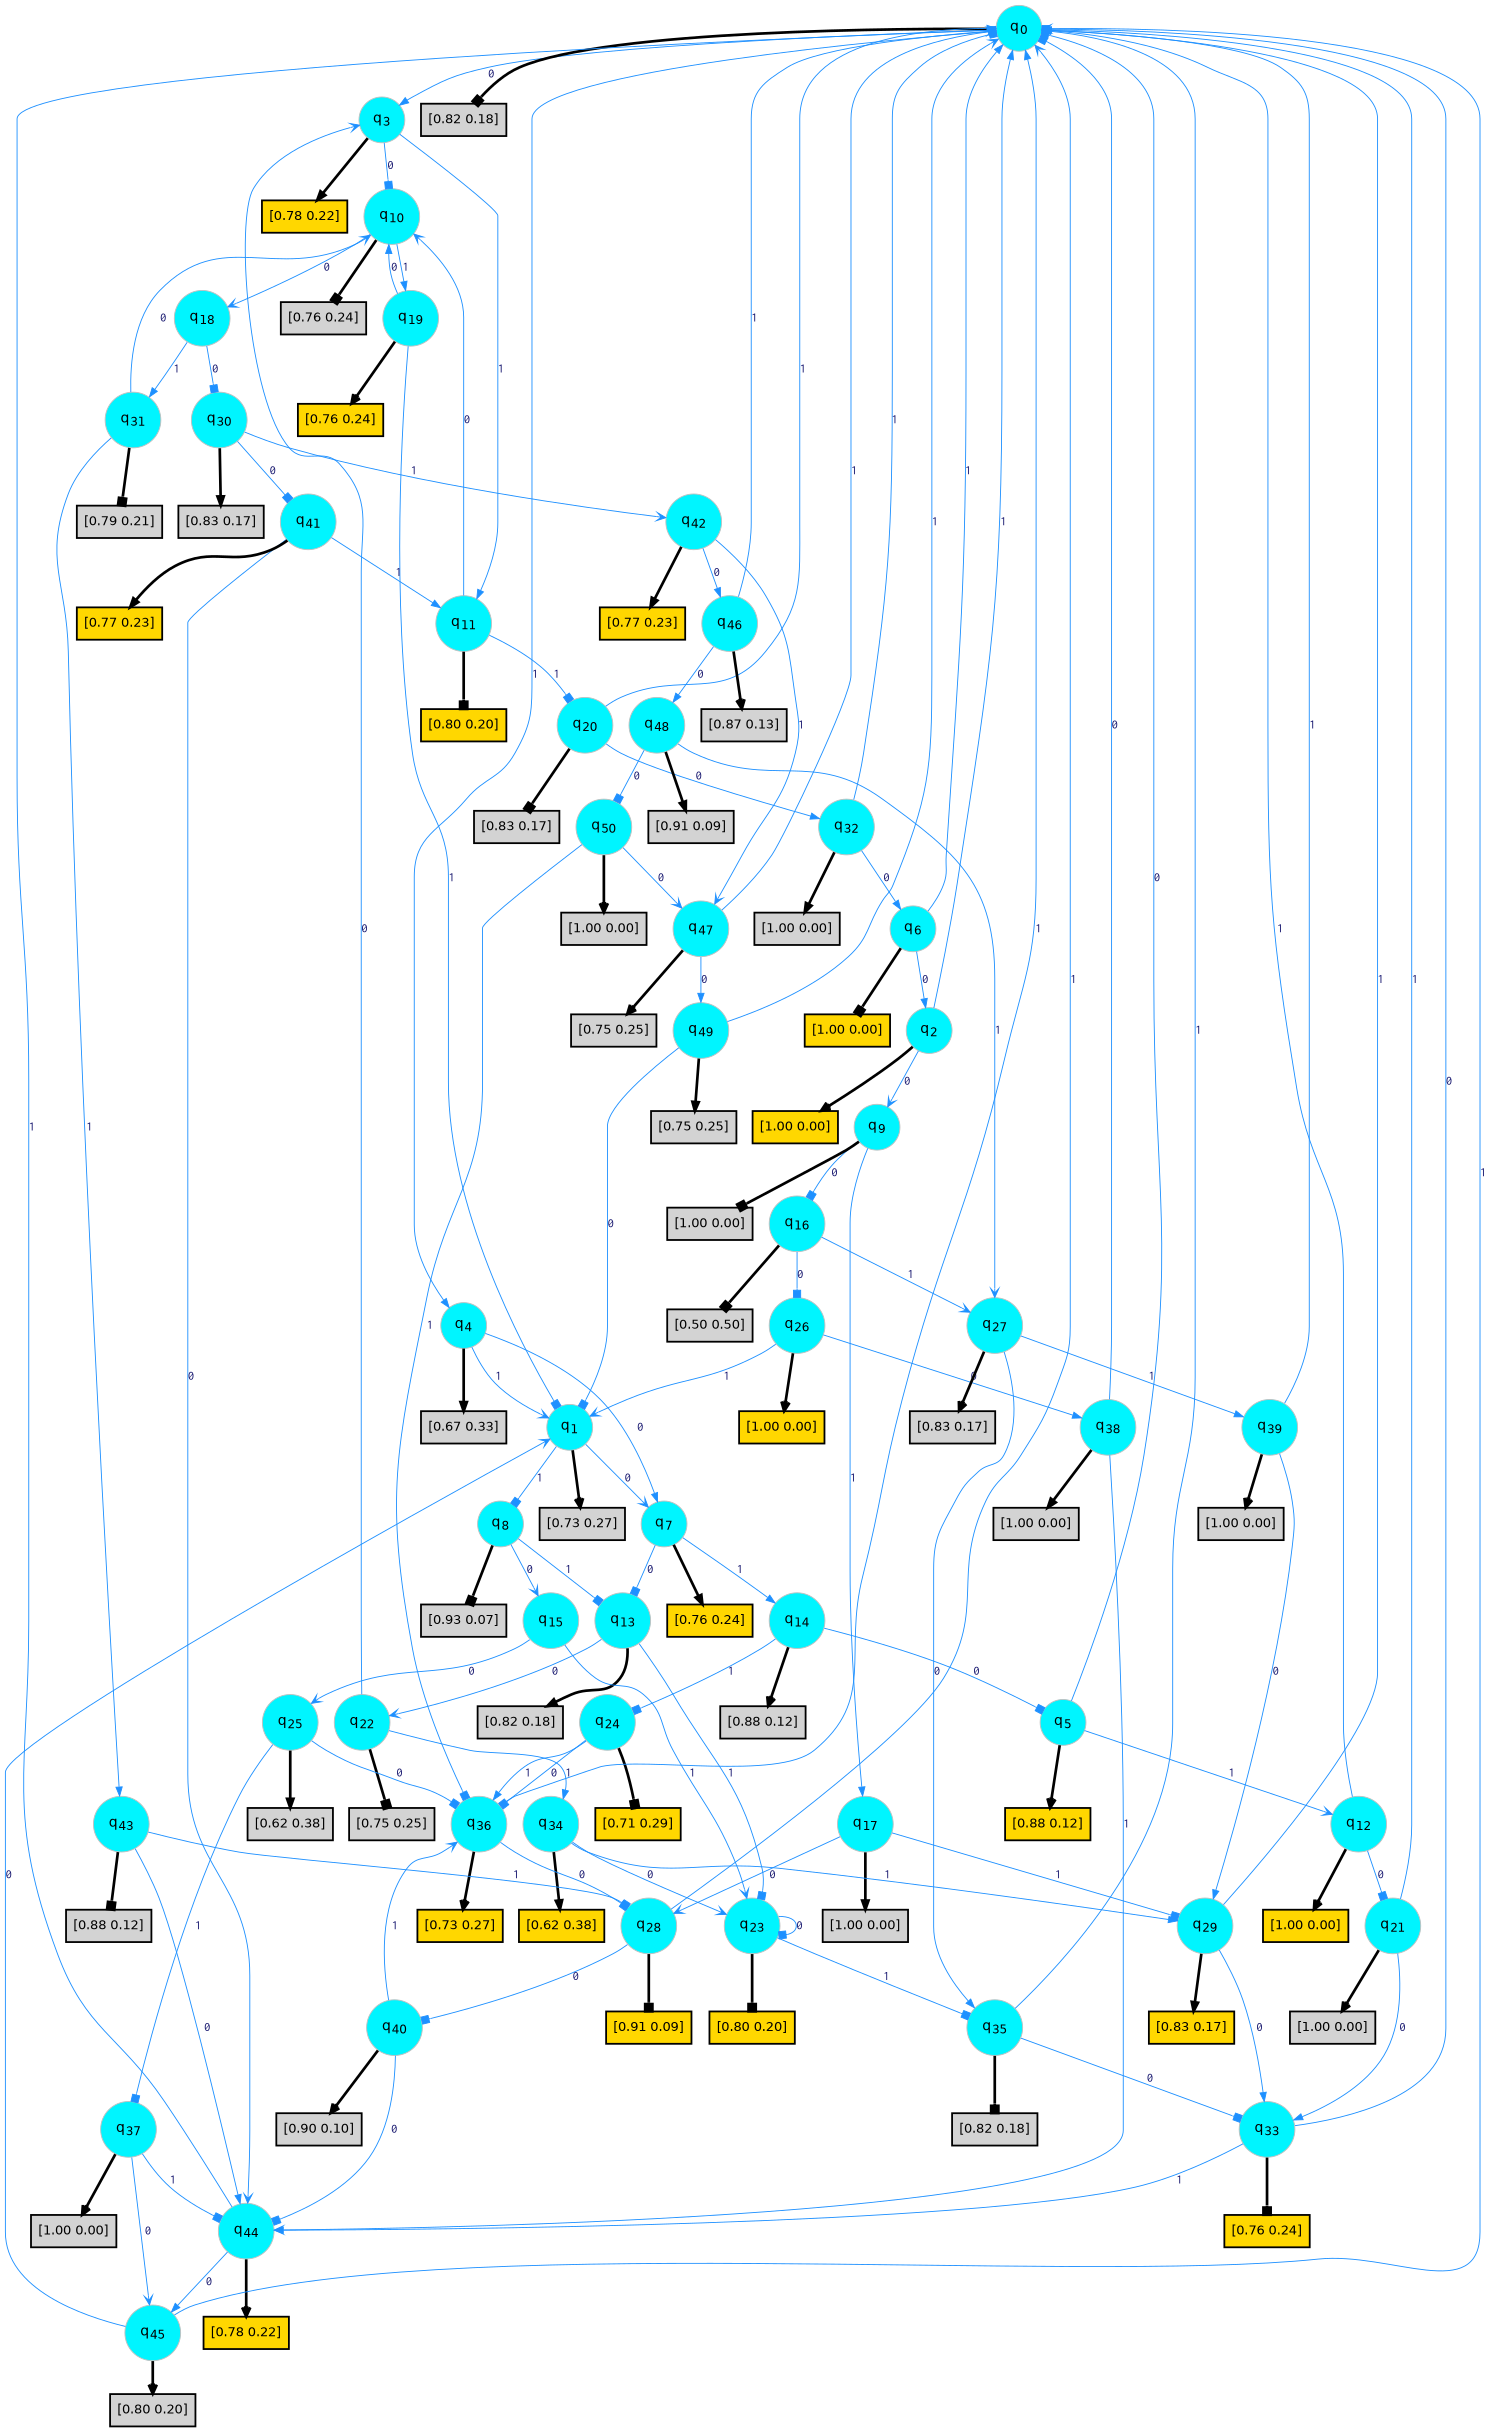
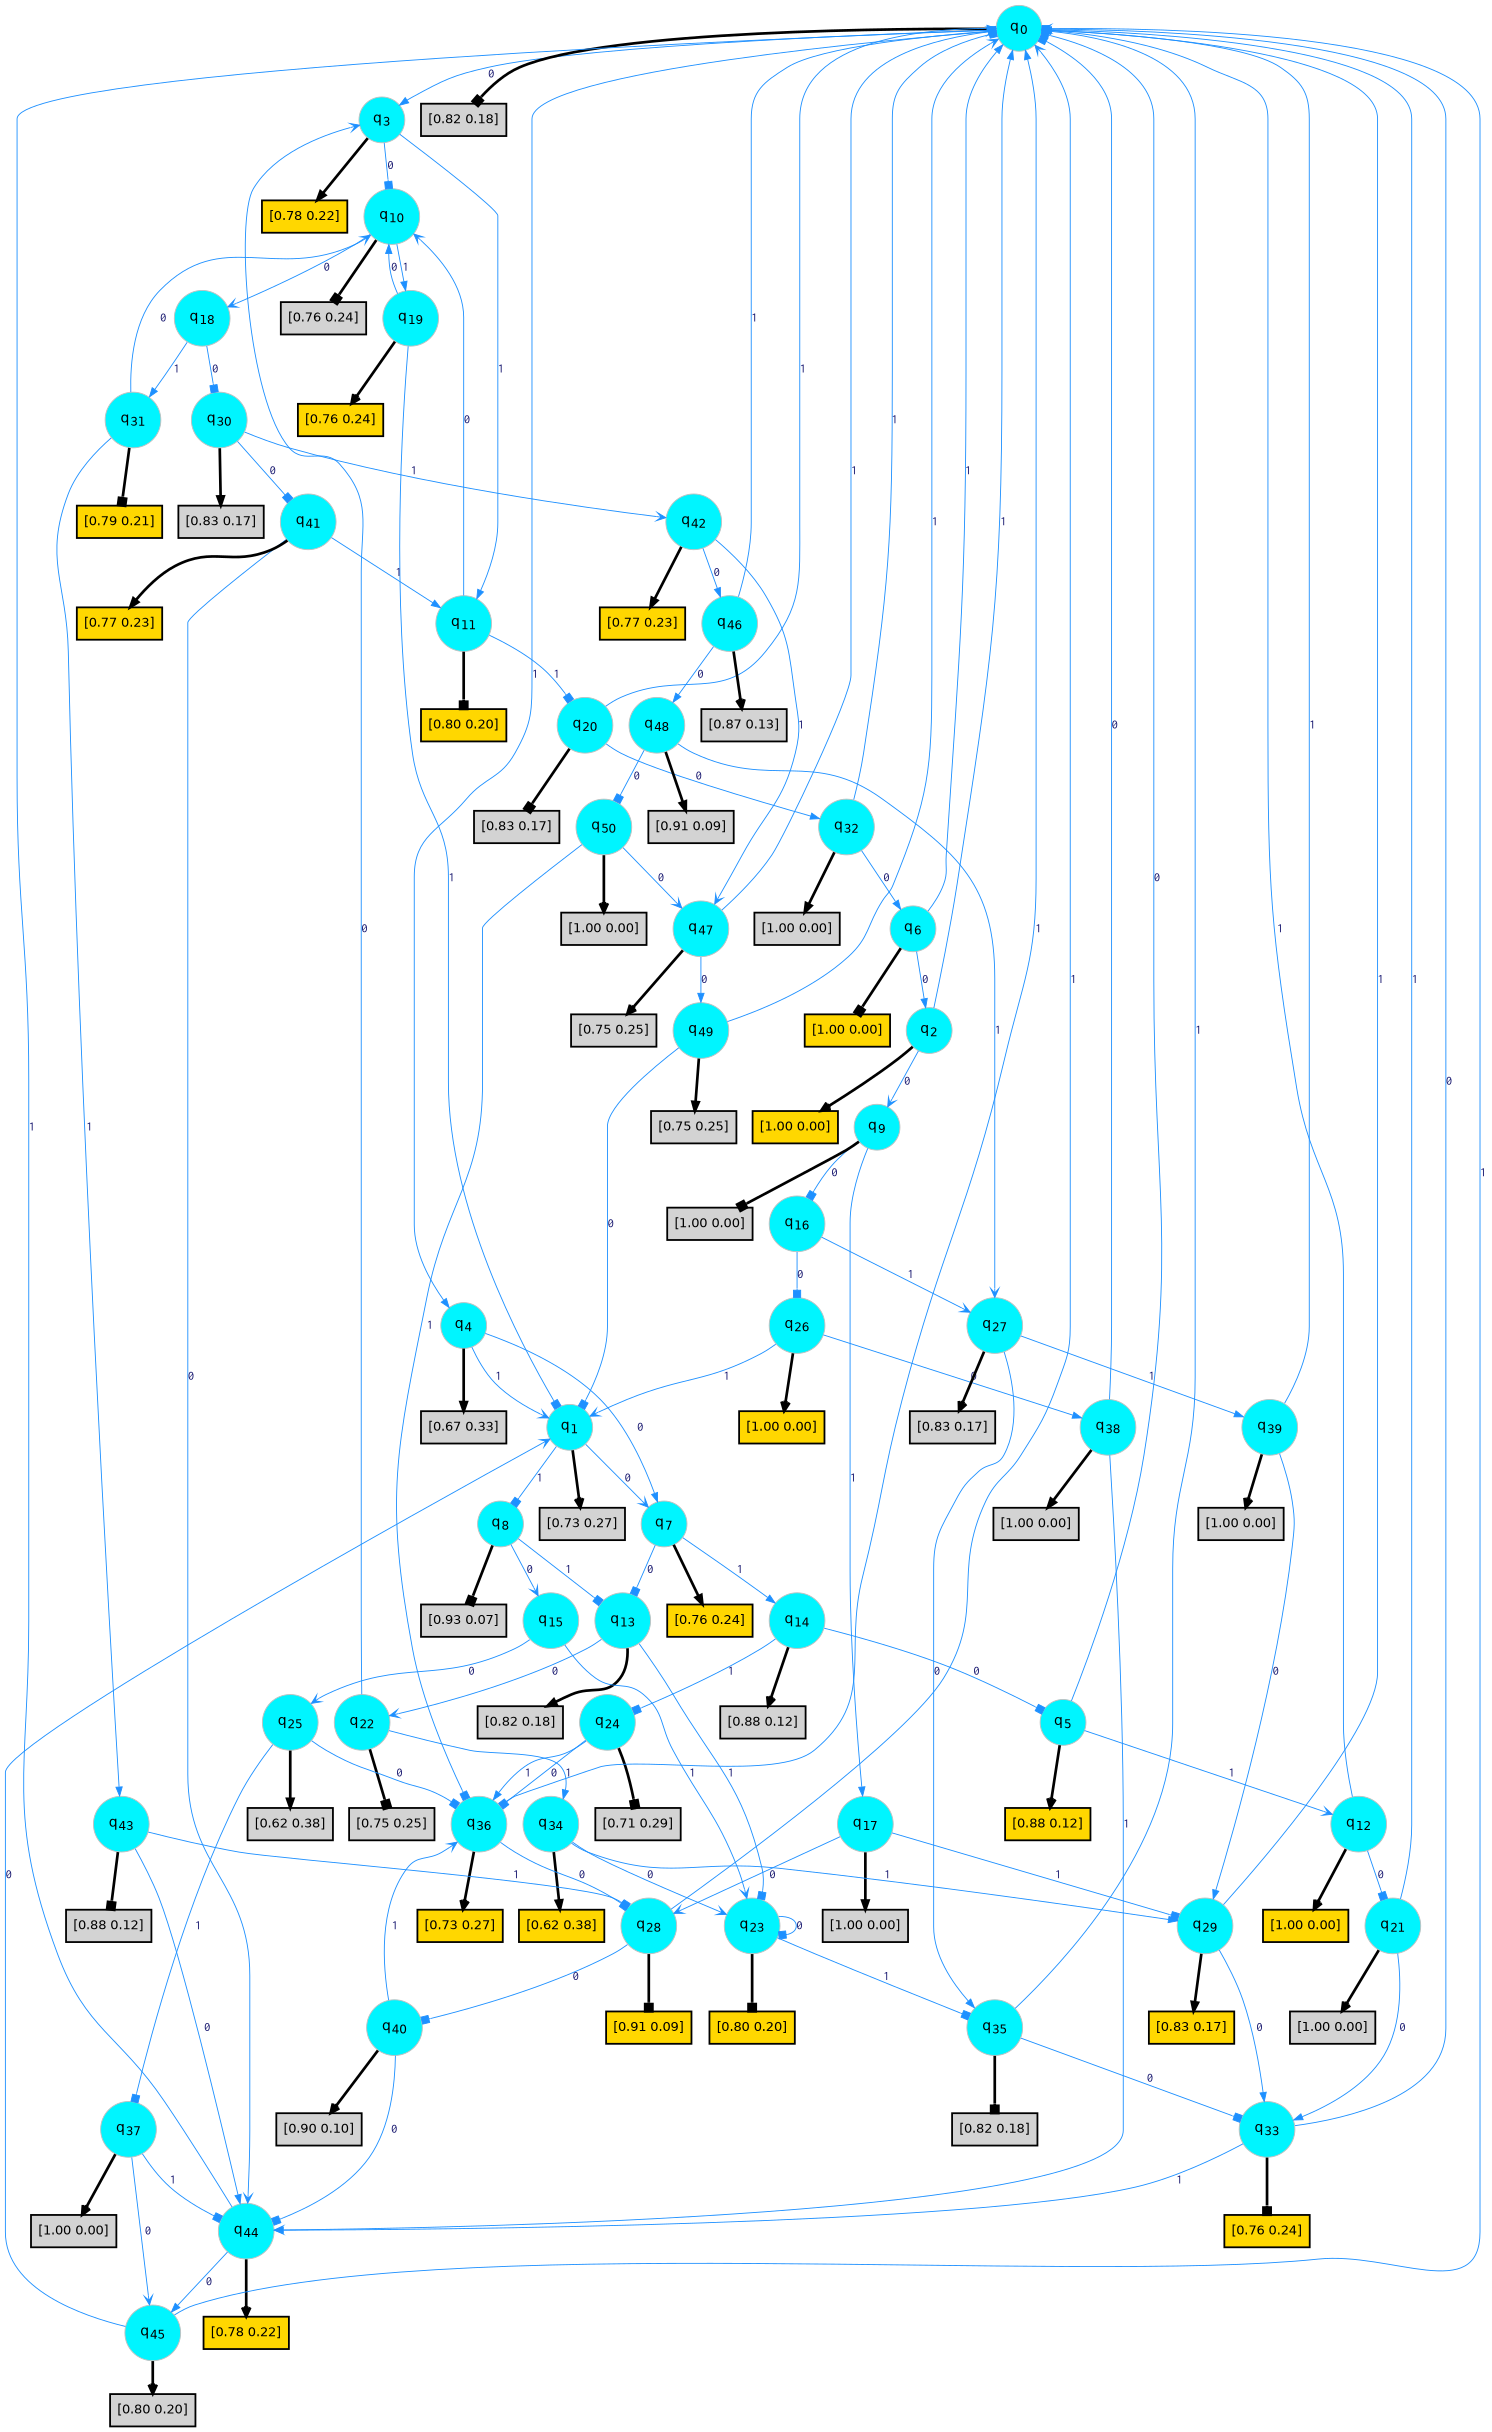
node "[0.79 0.21]": fillcolor lightgrey -> gold
node "[0.50 0.50]": removed
node "[0.71 0.29]": fillcolor gold -> lightgrey
